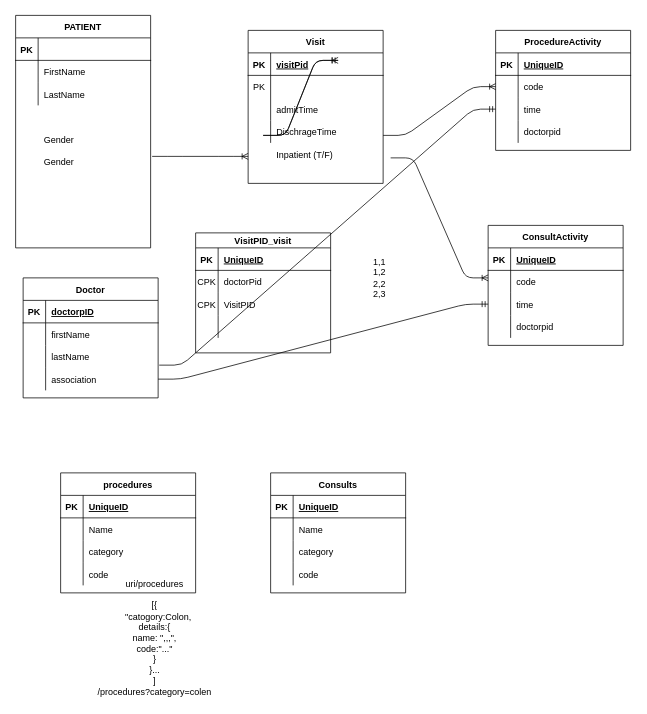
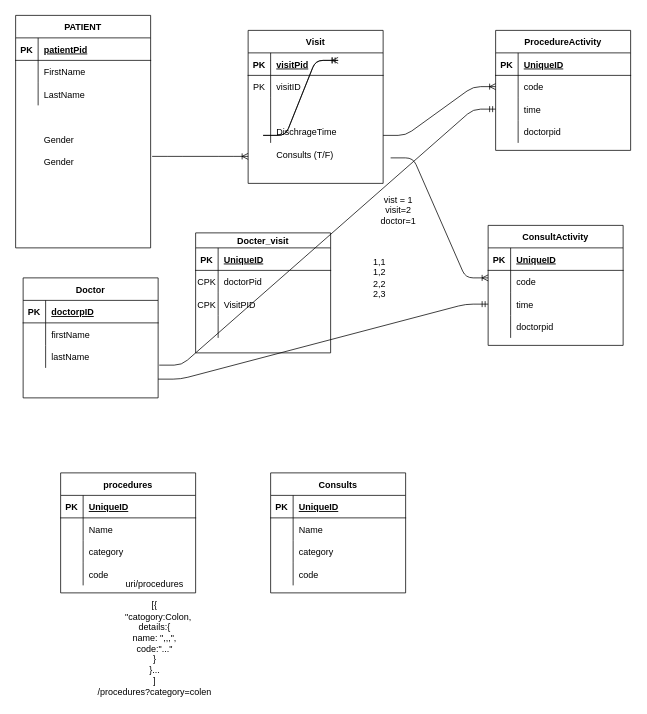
node "patientPid": added
node "visitID": added
node "admitTime": removed
node "Inpatient (T/F)": label "Inpatient (T/F)" -> "Consults (T/F)"
node "vist = 1 visit=2 doctor=1": added
node "VisitPID_visit": label "VisitPID_visit" -> "Docter_visit"
node "association": removed
